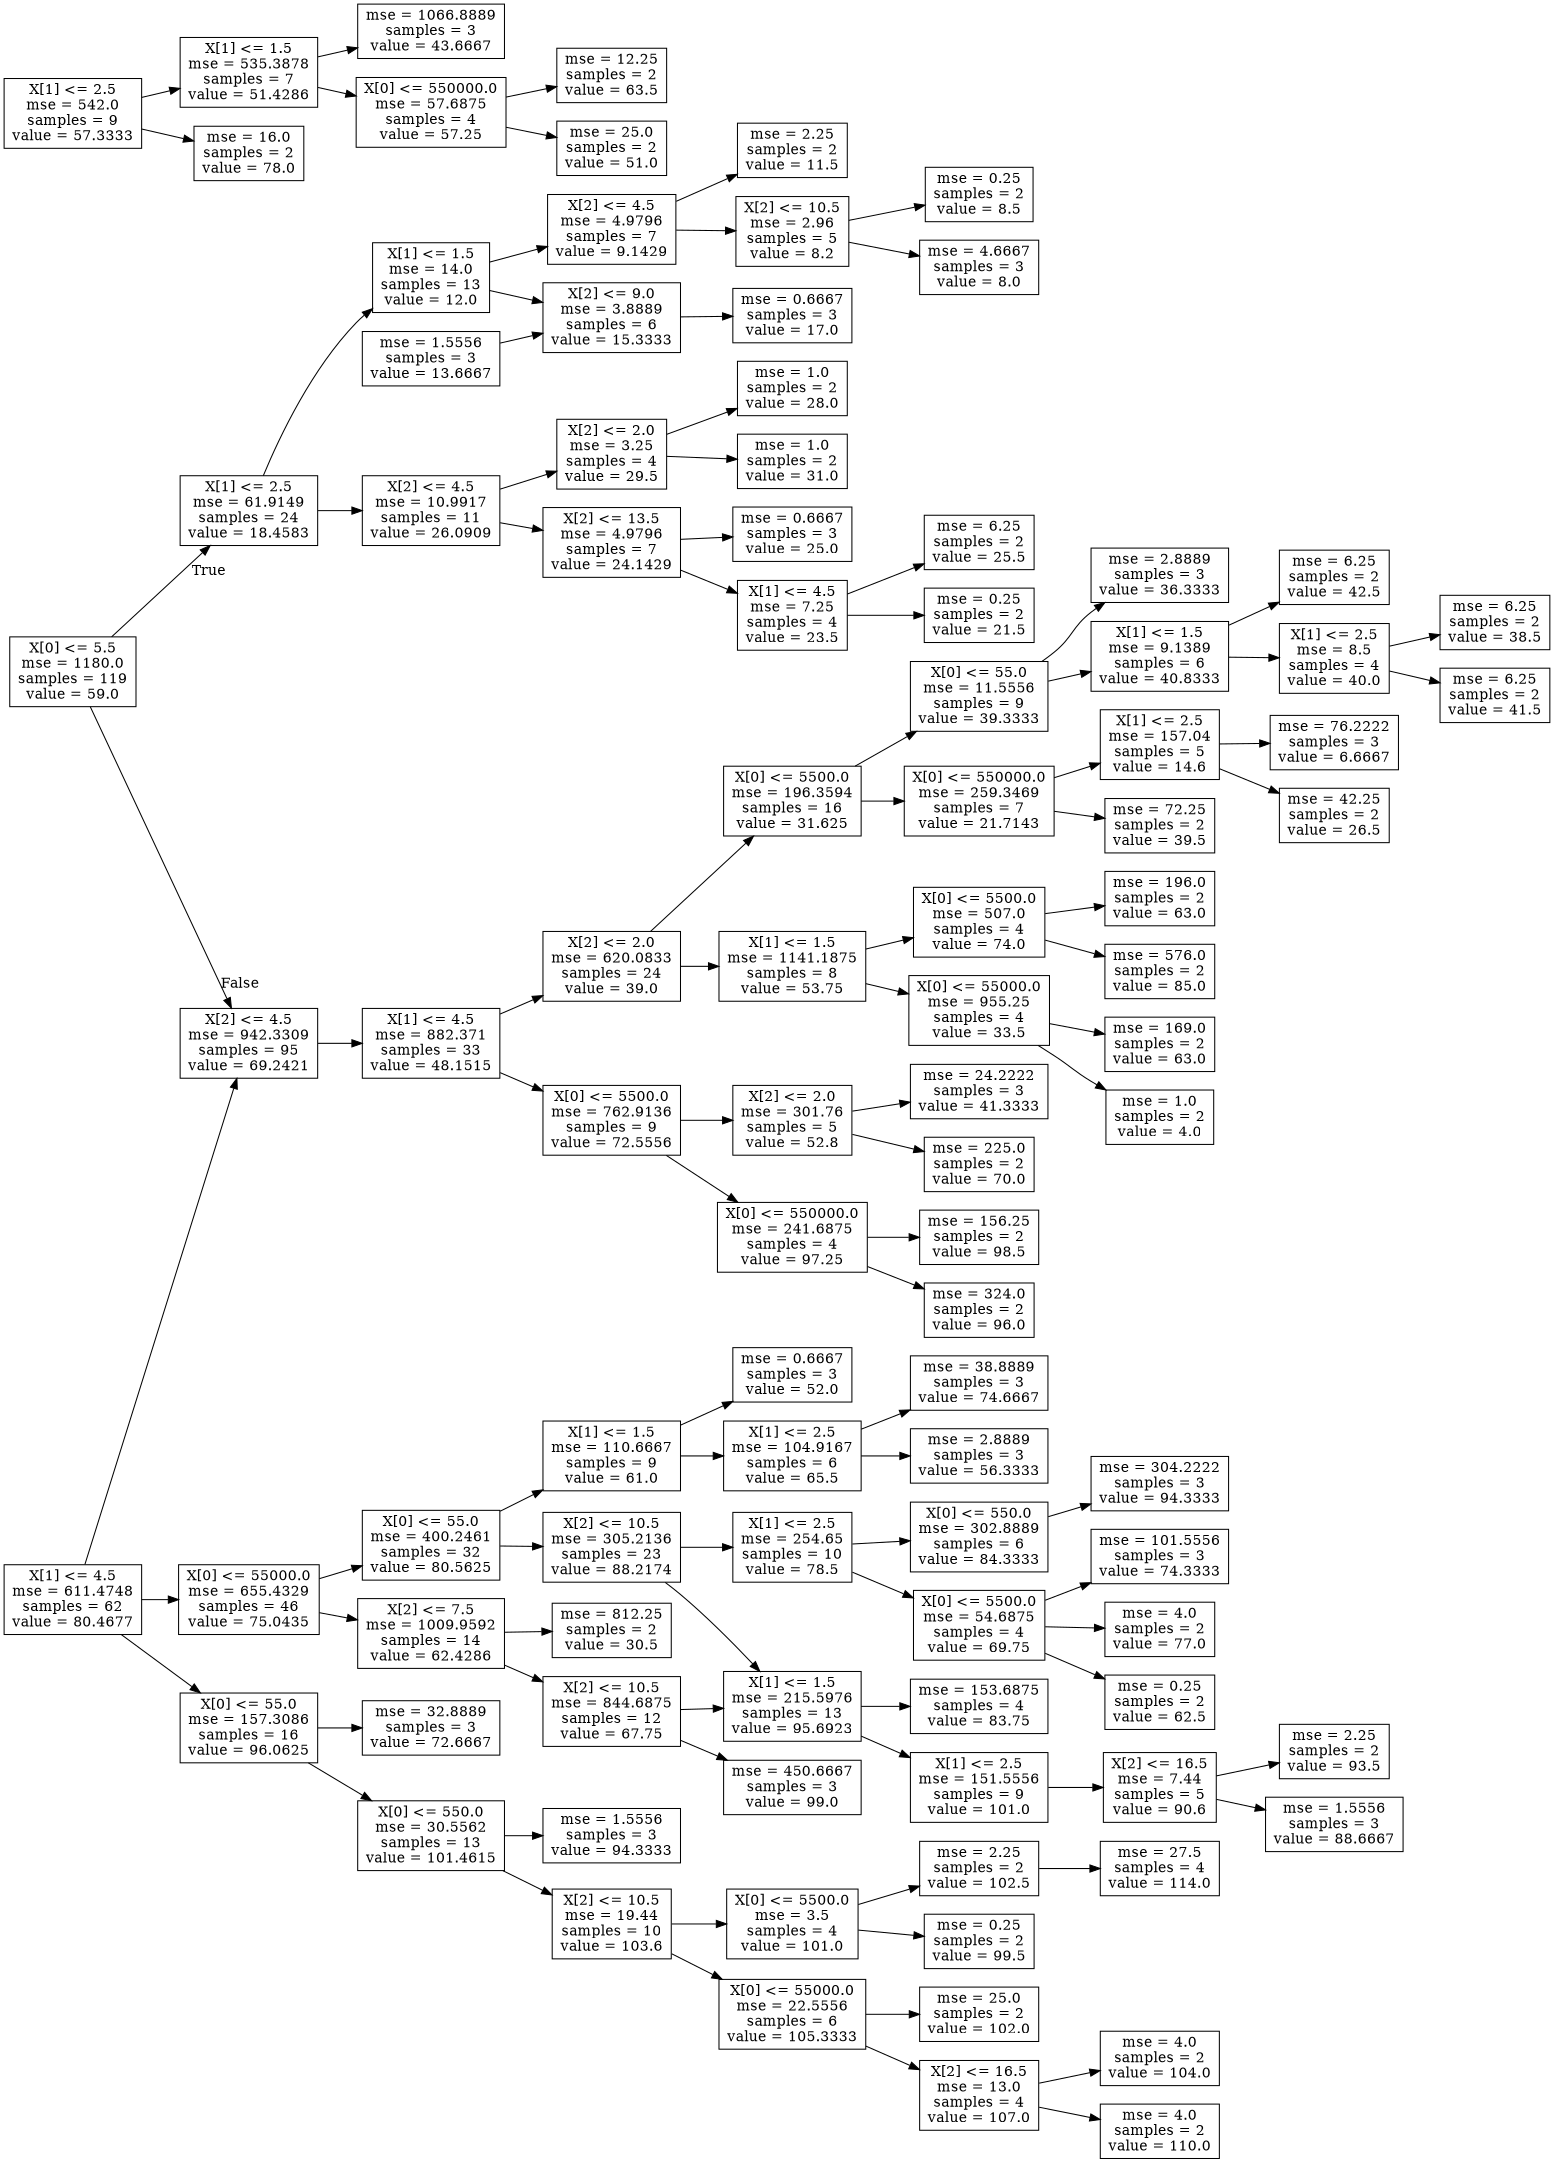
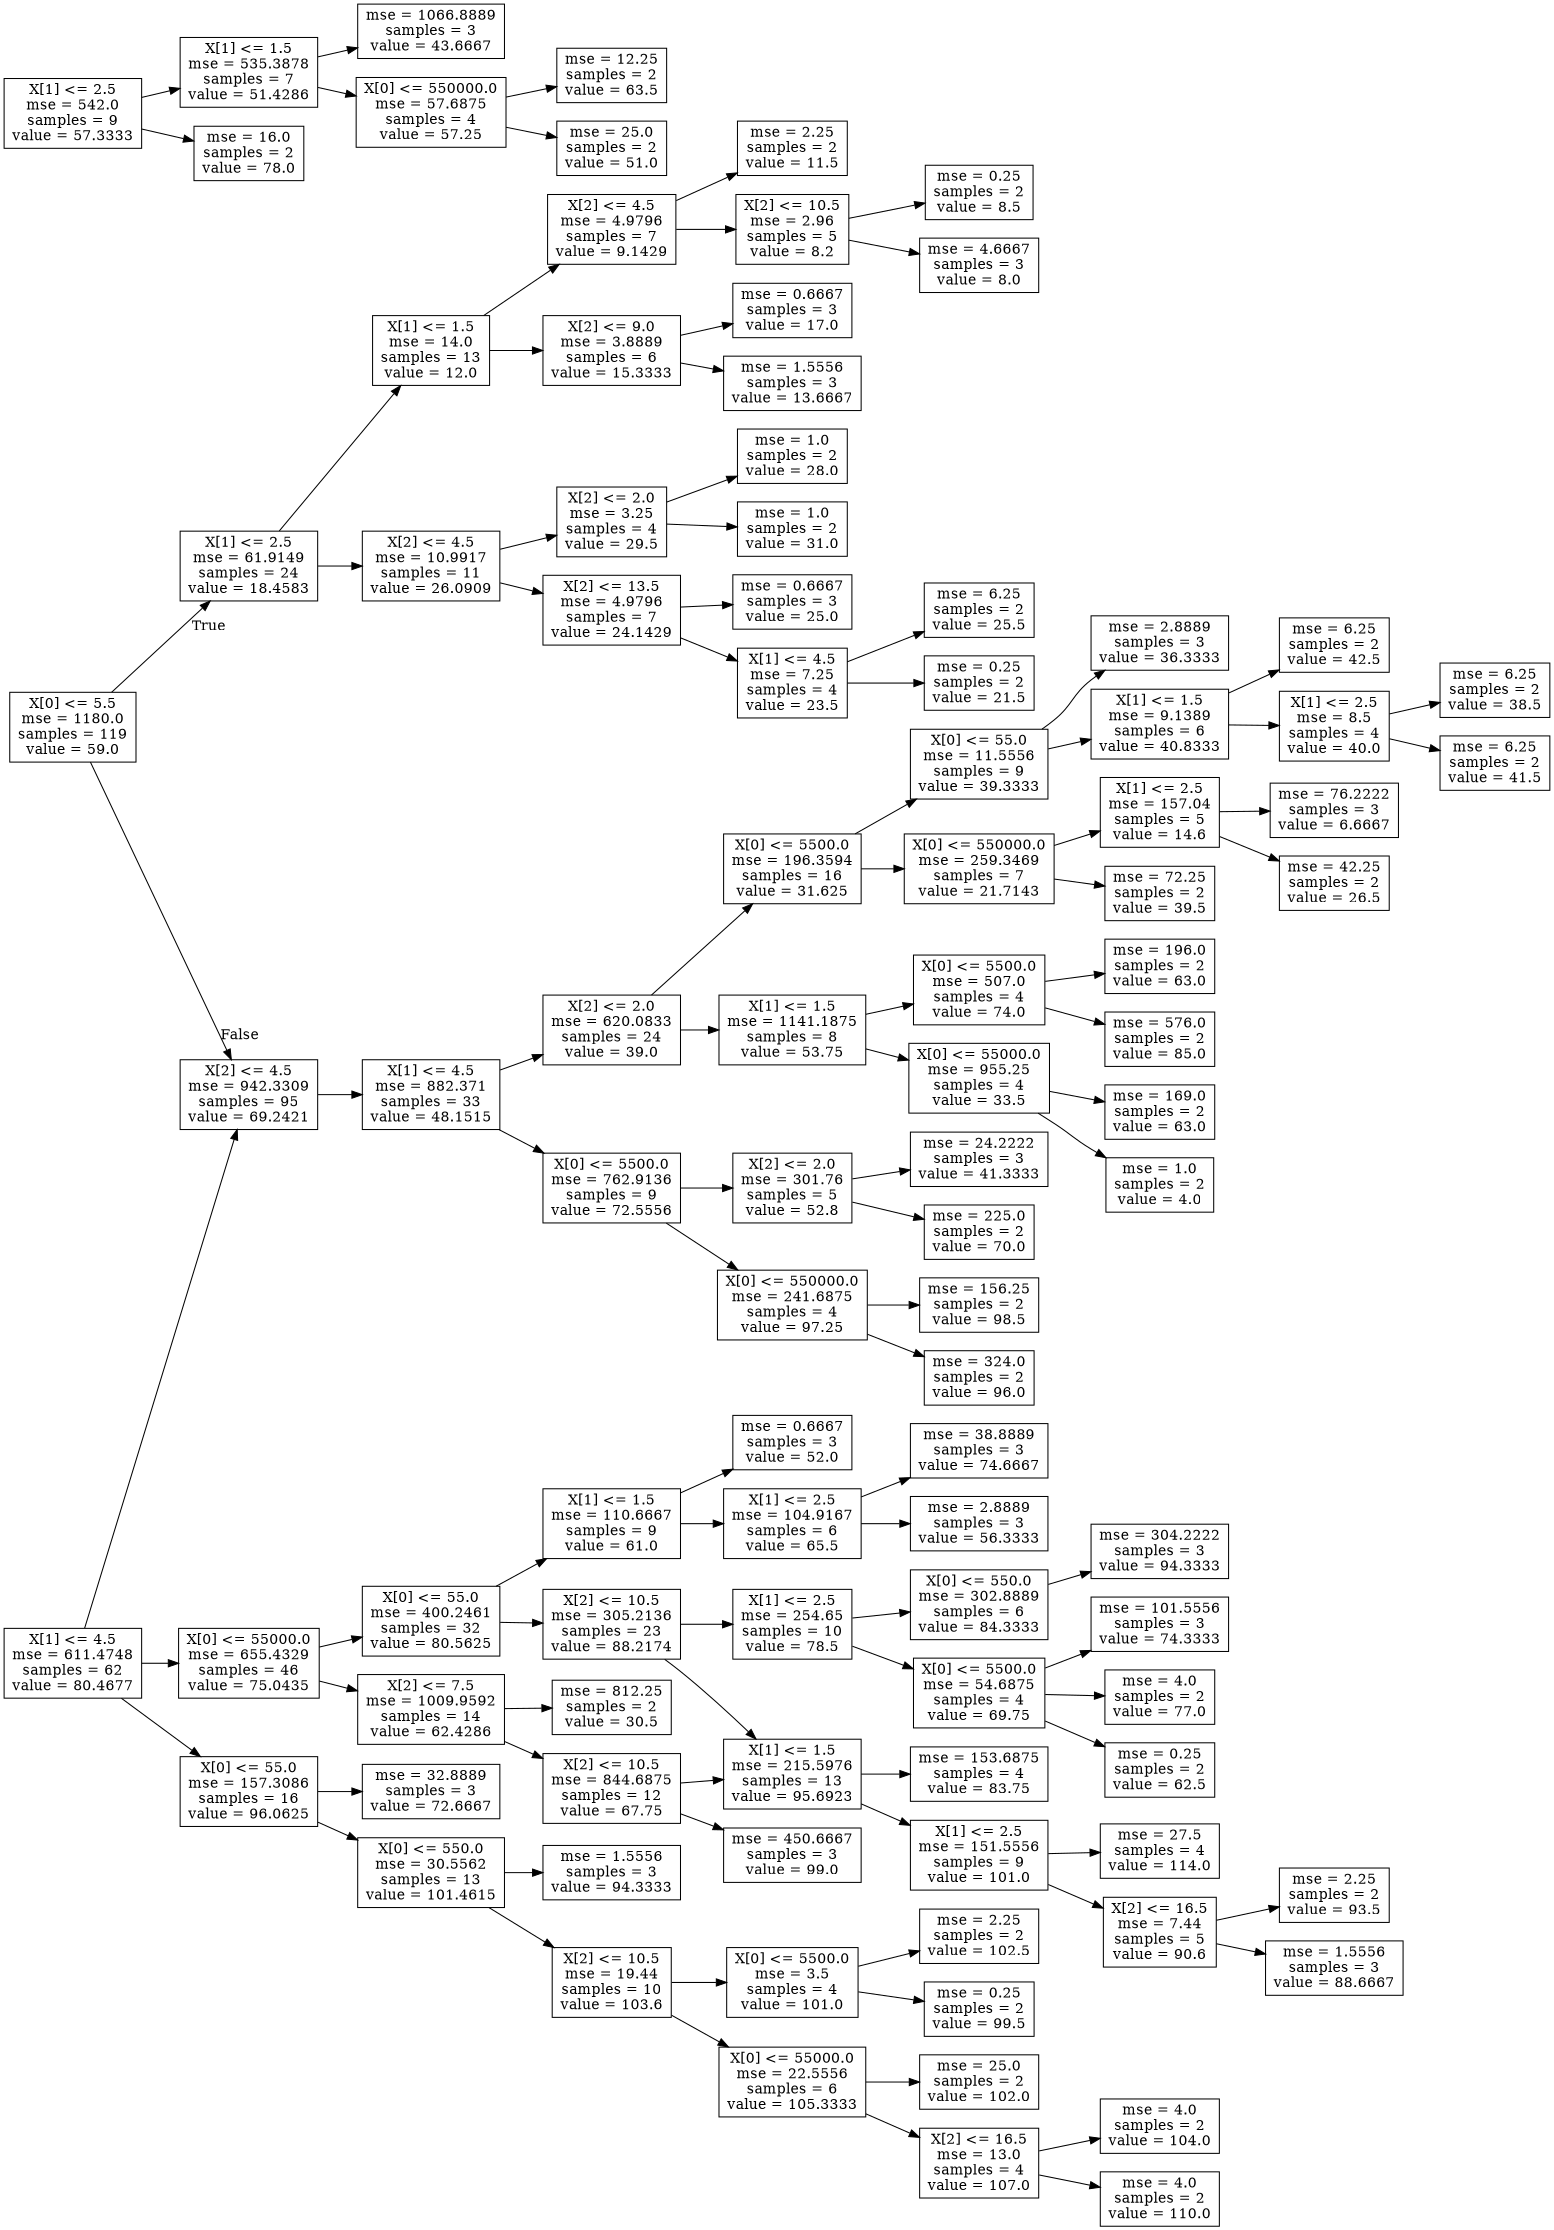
edge "mse = 1.5556 samples = 3 value = 13.6667" -> "X[2] <= 9.0 mse = 3.8889 samples = 6 value = 15.3333": reversed
edge "mse = 2.25 samples = 2 value = 102.5" -> "mse = 27.5 samples = 4 value = 114.0": now "X[1] <= 2.5 mse = 151.5556 samples = 9 value = 101.0" -> "mse = 27.5 samples = 4 value = 114.0"
